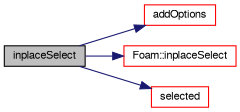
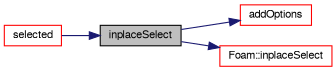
edge "inplaceSelect" -> "selected": reversed
